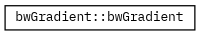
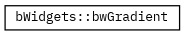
node "bwGradient::bwGradient": label "bwGradient::bwGradient" -> "bWidgets::bwGradient"
